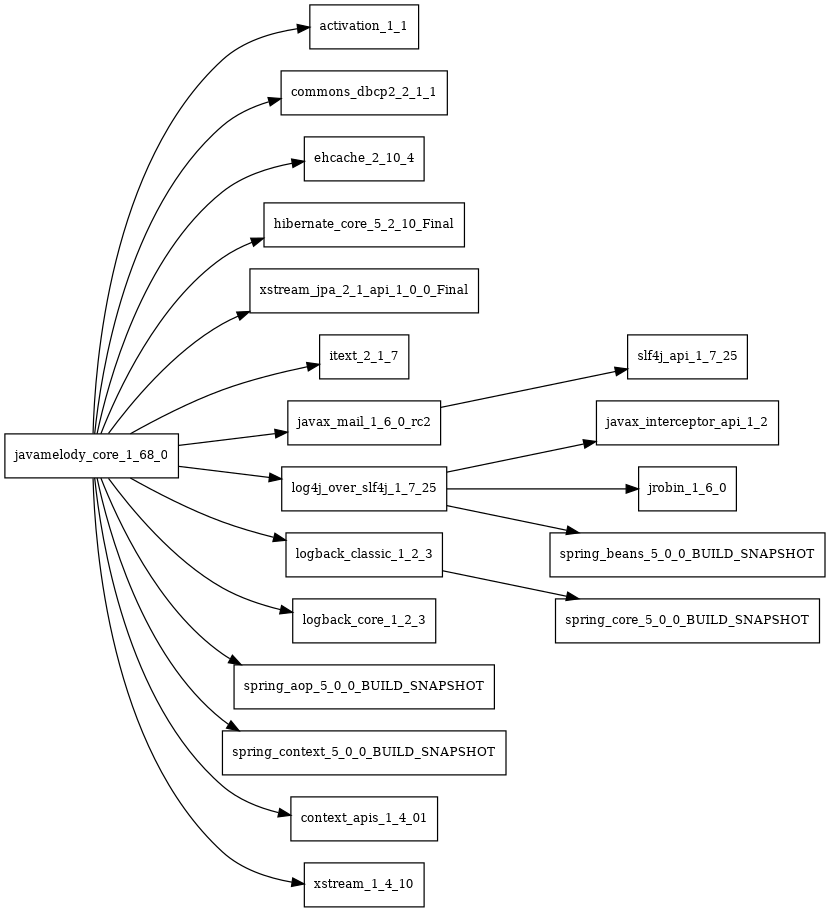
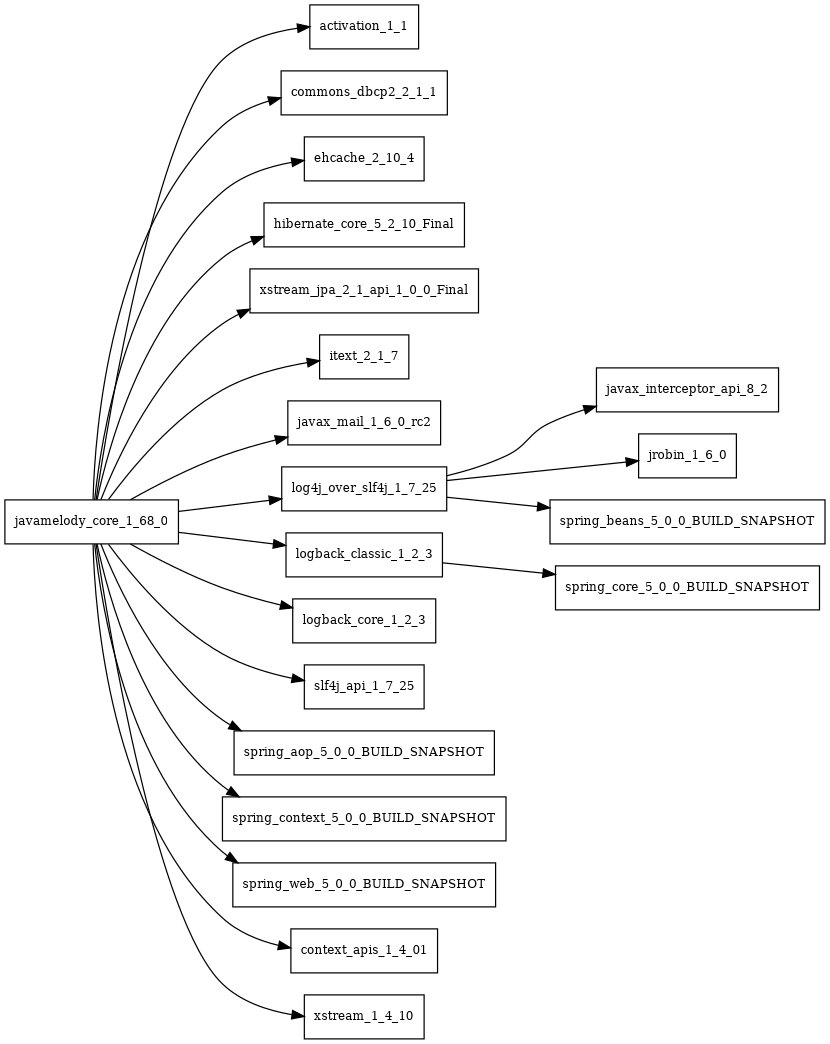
edge "javax_mail_1_6_0_rc2" -> "slf4j_api_1_7_25": now "javamelody_core_1_68_0" -> "slf4j_api_1_7_25"
node "javax_interceptor_api_1_2": label "javax_interceptor_api_1_2" -> "javax_interceptor_api_8_2"
node "spring_web_5_0_0_BUILD_SNAPSHOT": added
